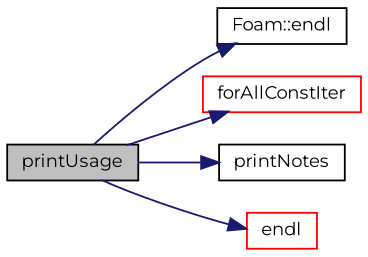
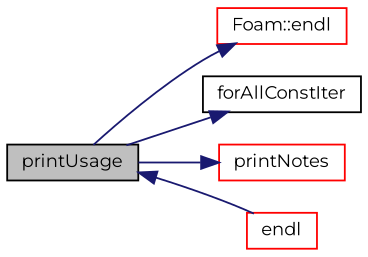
node "Foam::endl": color black -> red
node "forAllConstIter": color red -> black
node "printNotes": color black -> red
edge "printUsage" -> "endl": reversed
